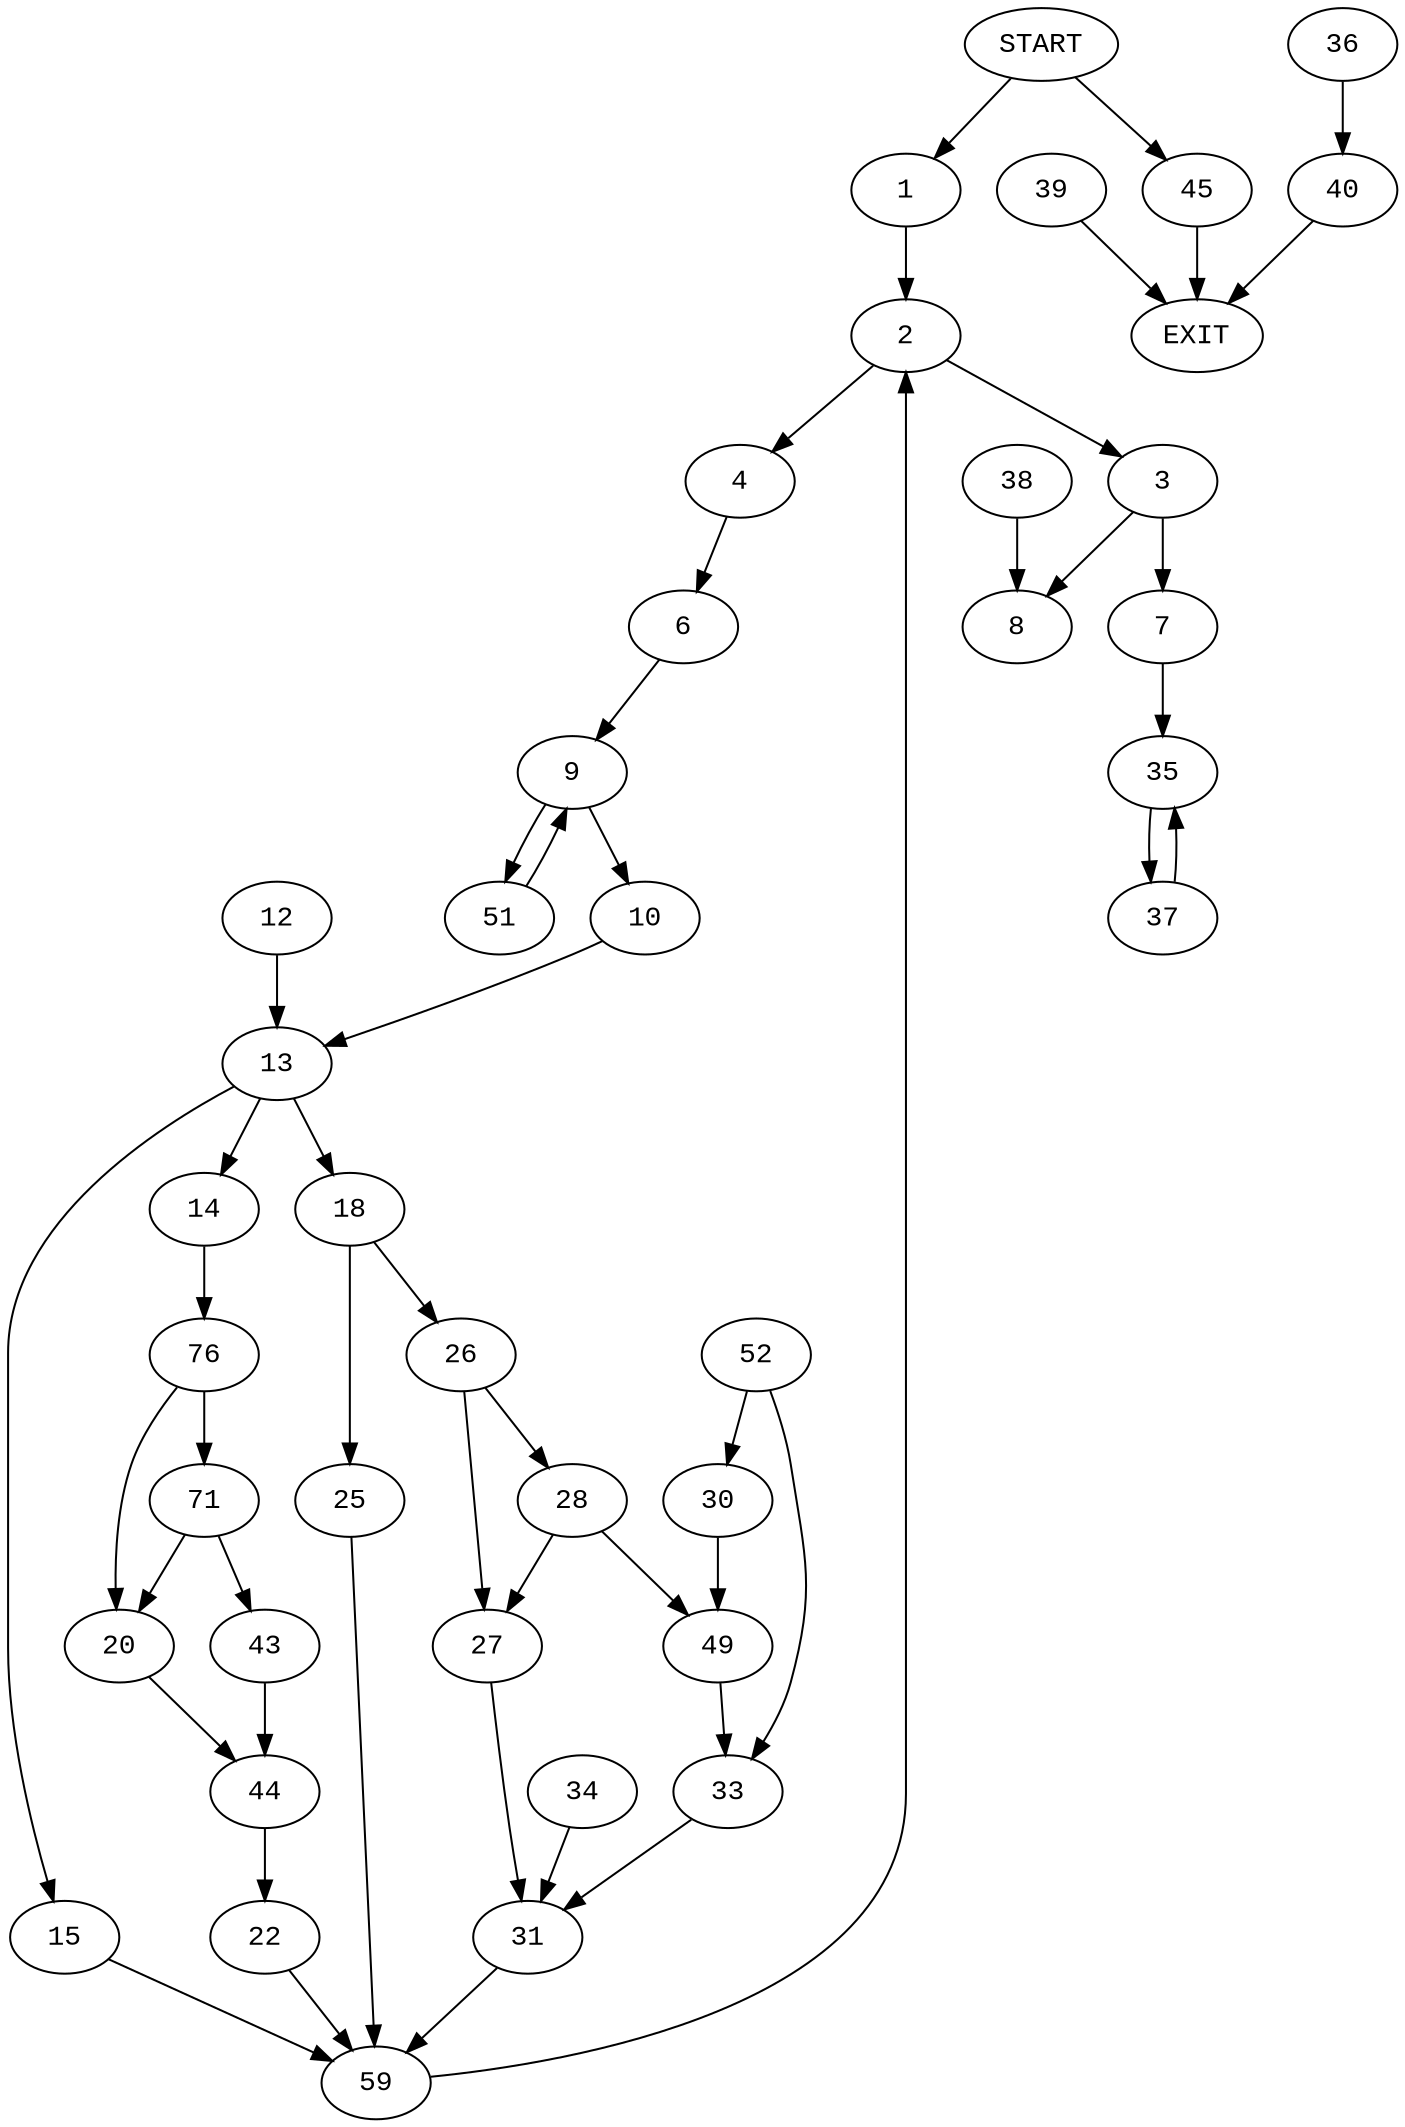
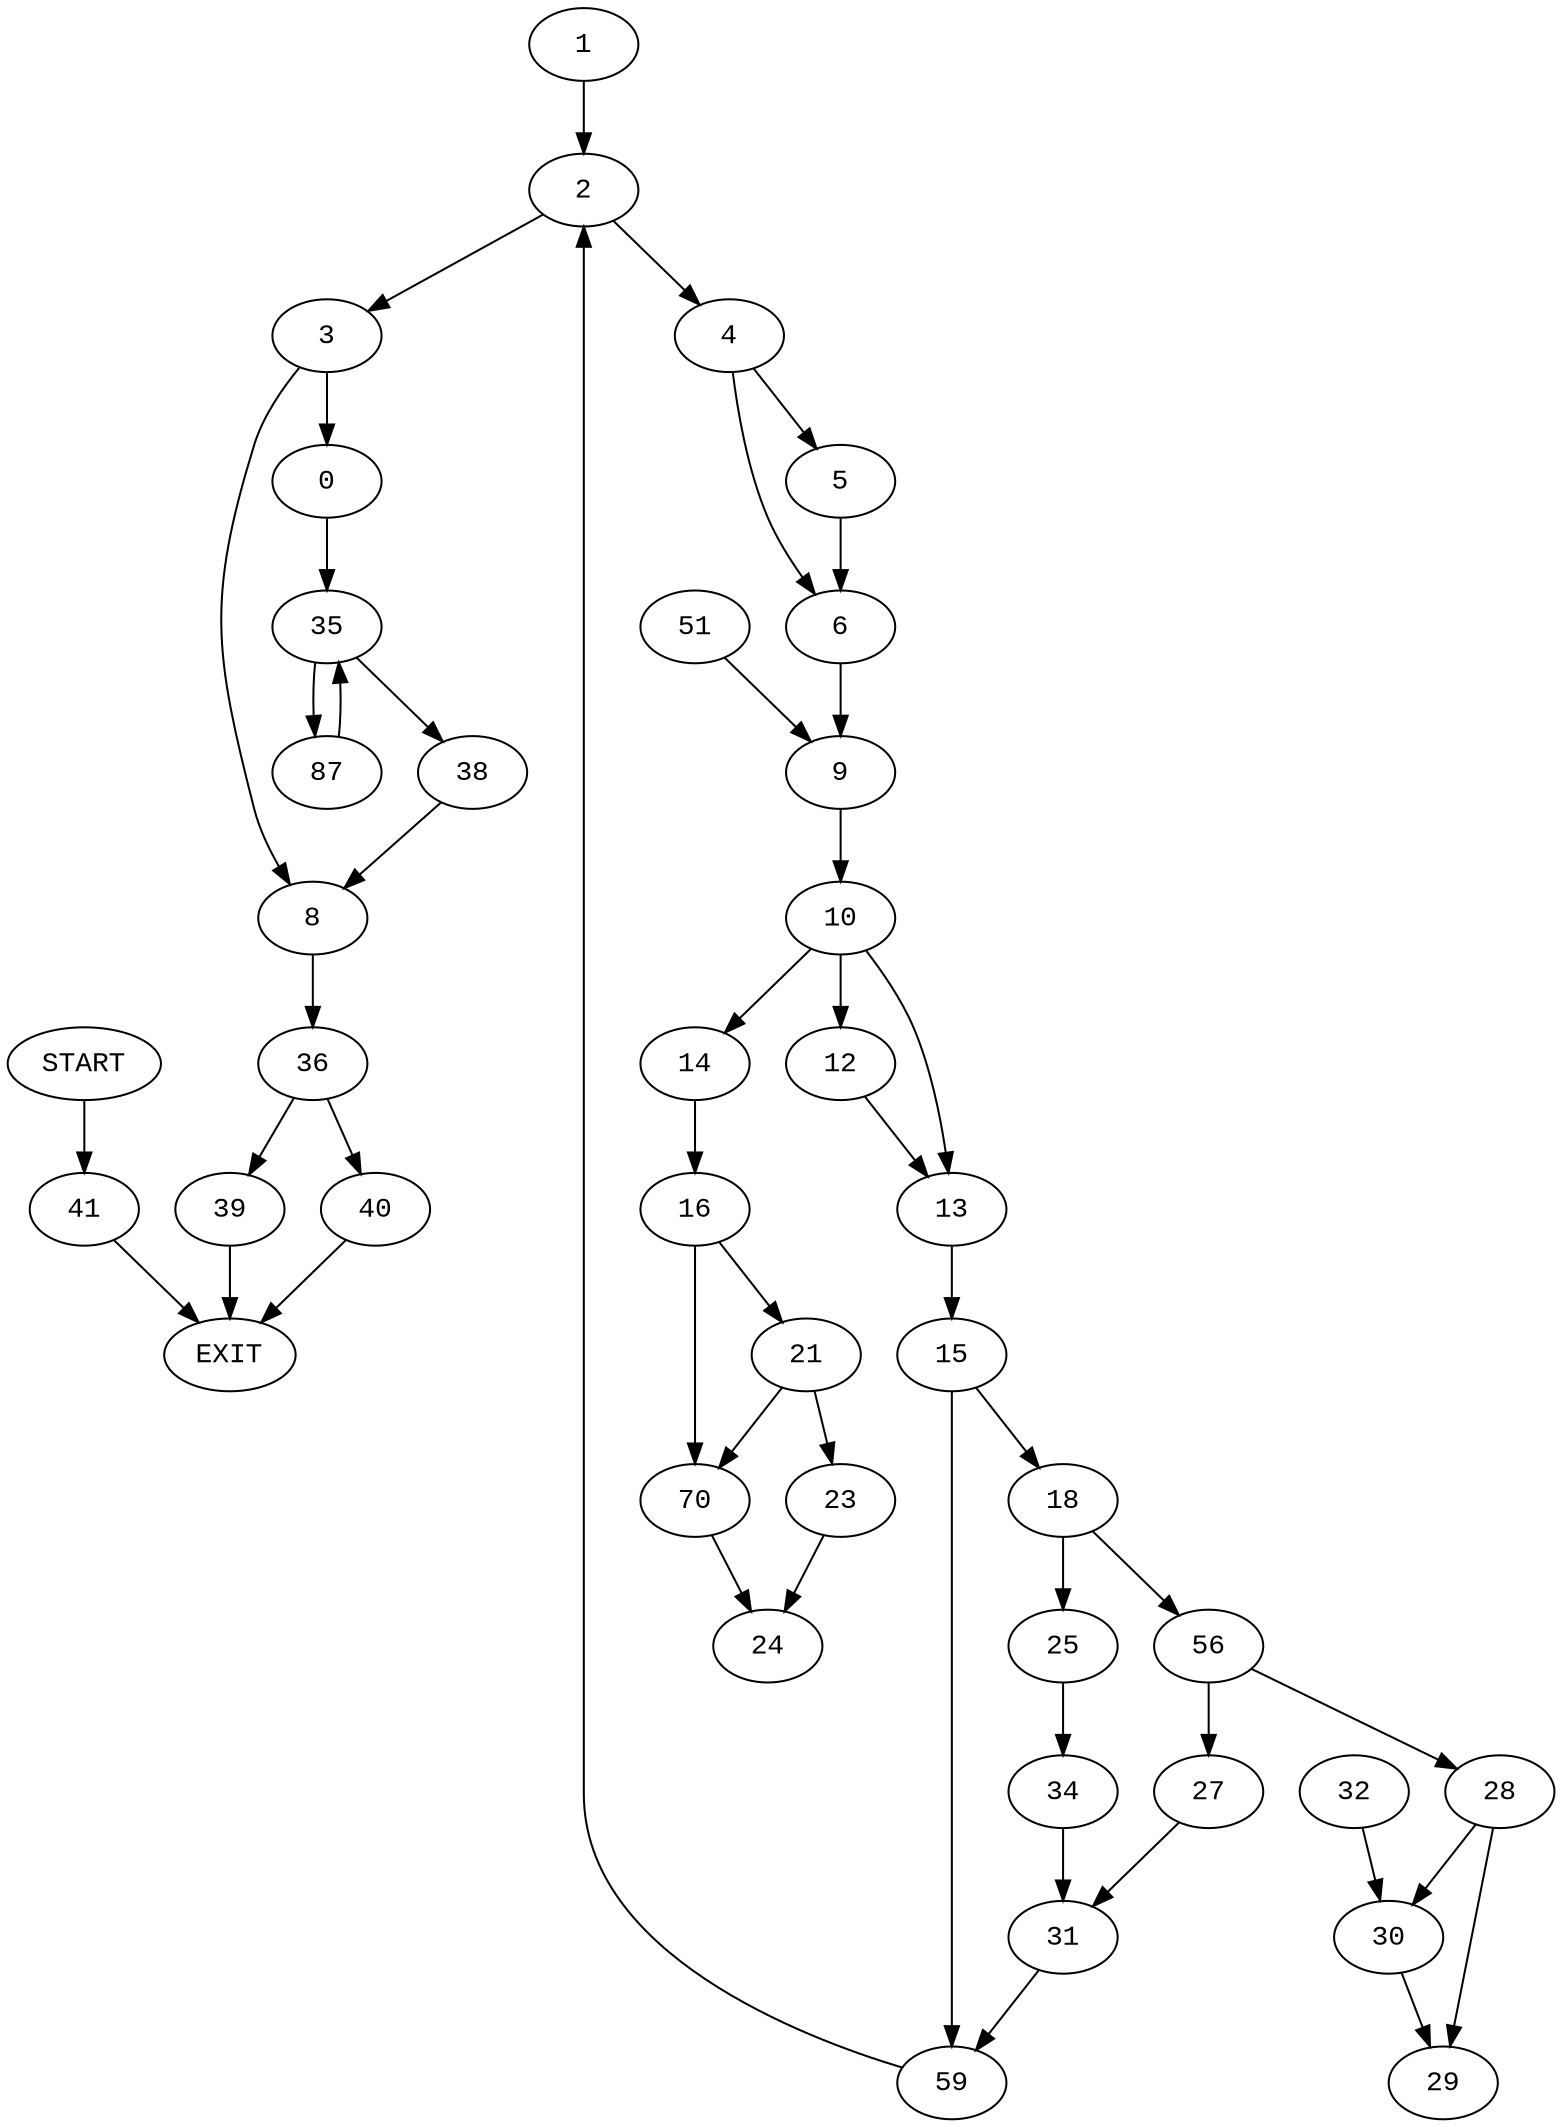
edge "START" -> "1": removed
node "45": label "45" -> "41"
node "5": added
node "7": label "7" -> "0"
edge "35" -> "38": added
edge "9" -> "51": removed
node "37": label "37" -> "87"
edge "8" -> "36": added
edge "10" -> "12": added
edge "13" -> "14": now "10" -> "14"
edge "13" -> "18": now "15" -> "18"
edge "36" -> "39": added
node "76": label "76" -> "16"
node "26": label "26" -> "56"
node "52": label "52" -> "32"
node "71": label "71" -> "21"
edge "28" -> "27": now "28" -> "30"
node "20": label "20" -> "70"
node "43": label "43" -> "23"
node "49": label "49" -> "29"
edge "25" -> "59": now "25" -> "34"
node "44": label "44" -> "24"
node "33": removed
node "22": removed
